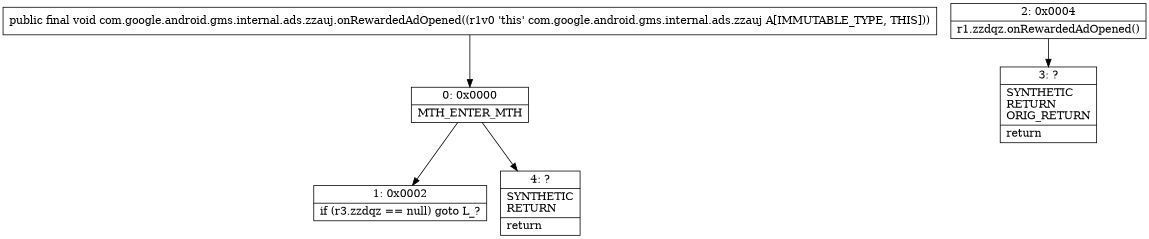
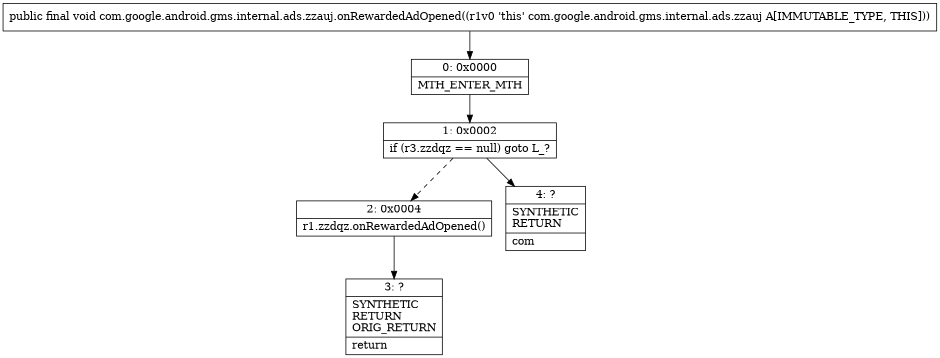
edge "0: 0x0000" -> "4: ?": now "1: 0x0002" -> "4: ?"
edge "1: 0x0002" -> "2: 0x0004": added
node "4: ?": text "return" -> "com"
